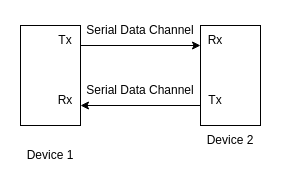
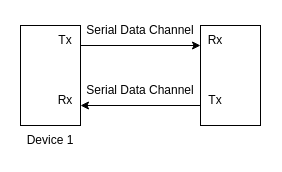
node "Device 2": removed
node "Device 1": moved (51, 156) -> (51, 141)
